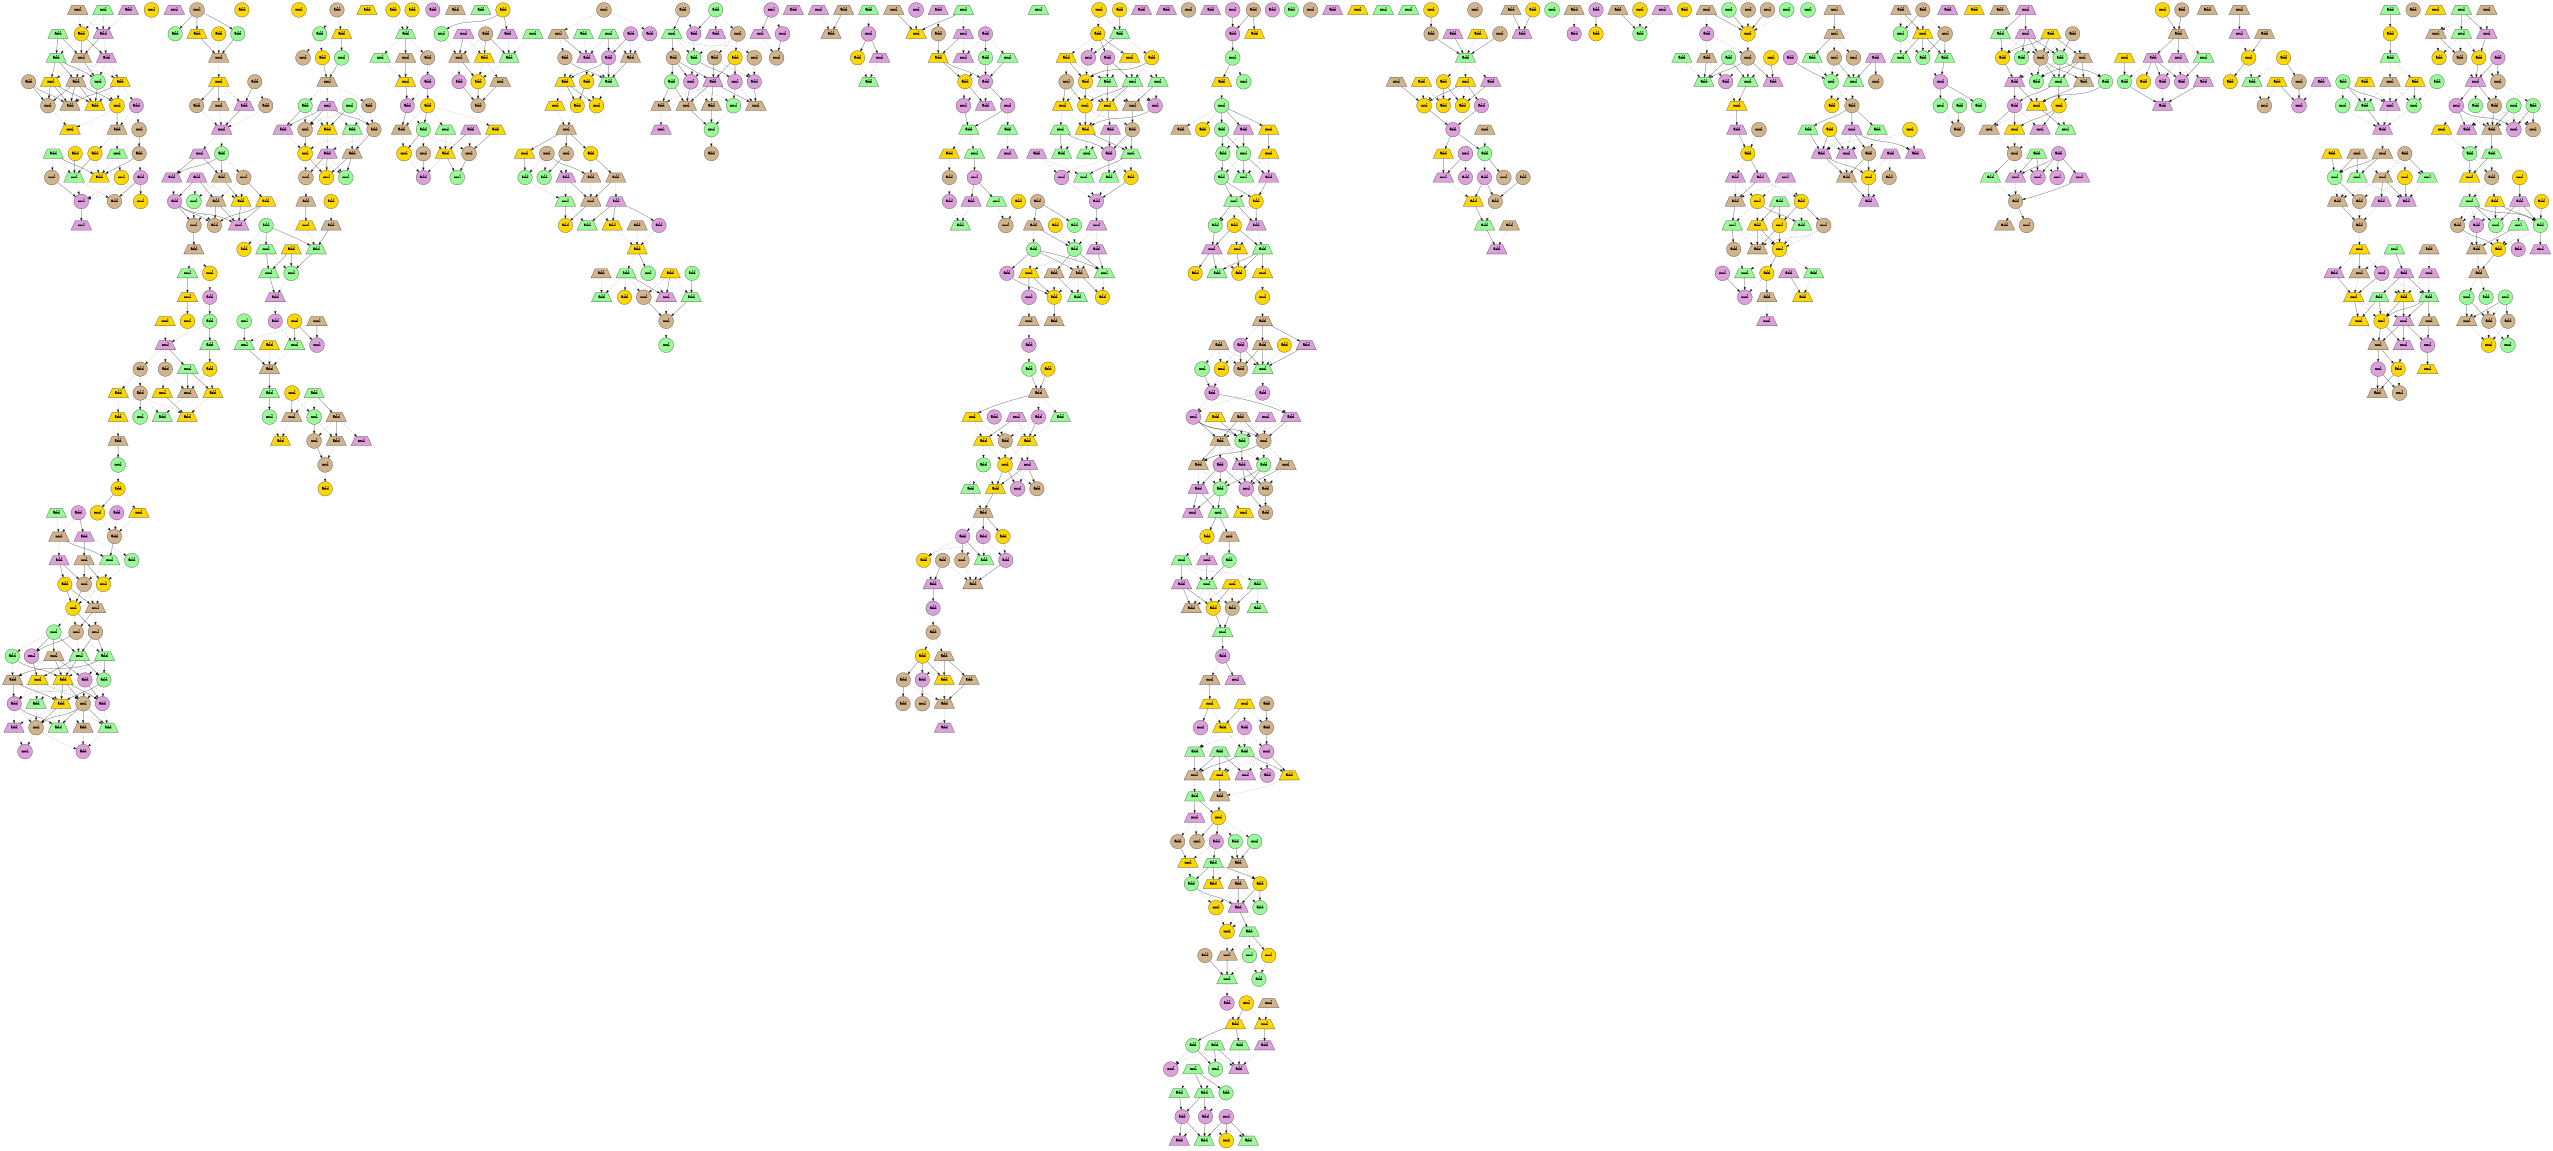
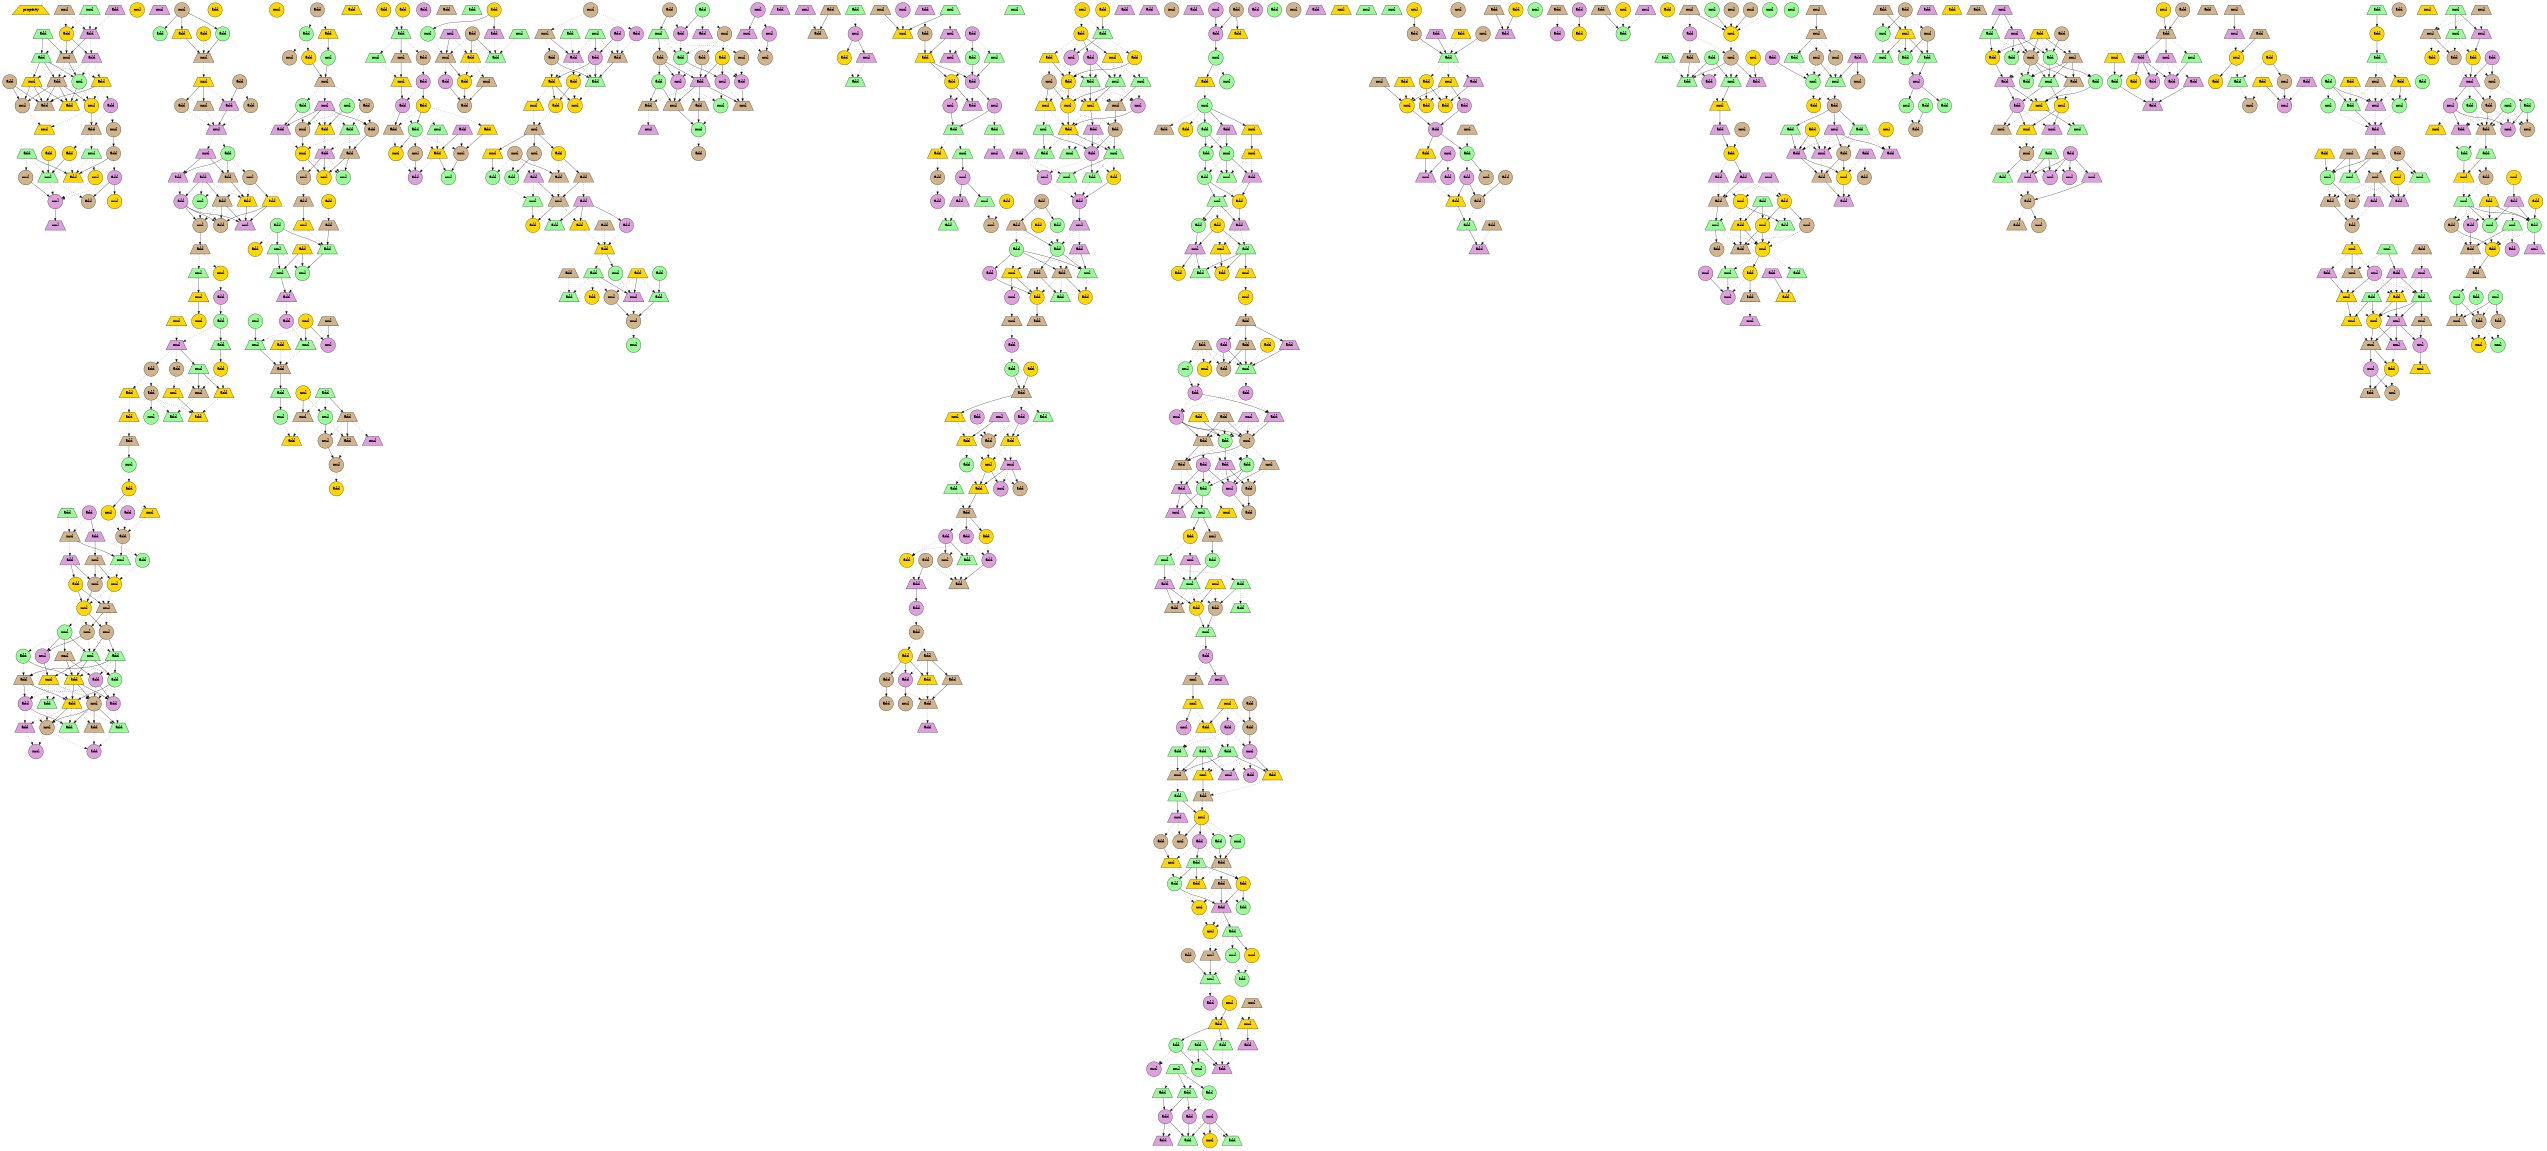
node "property": added
